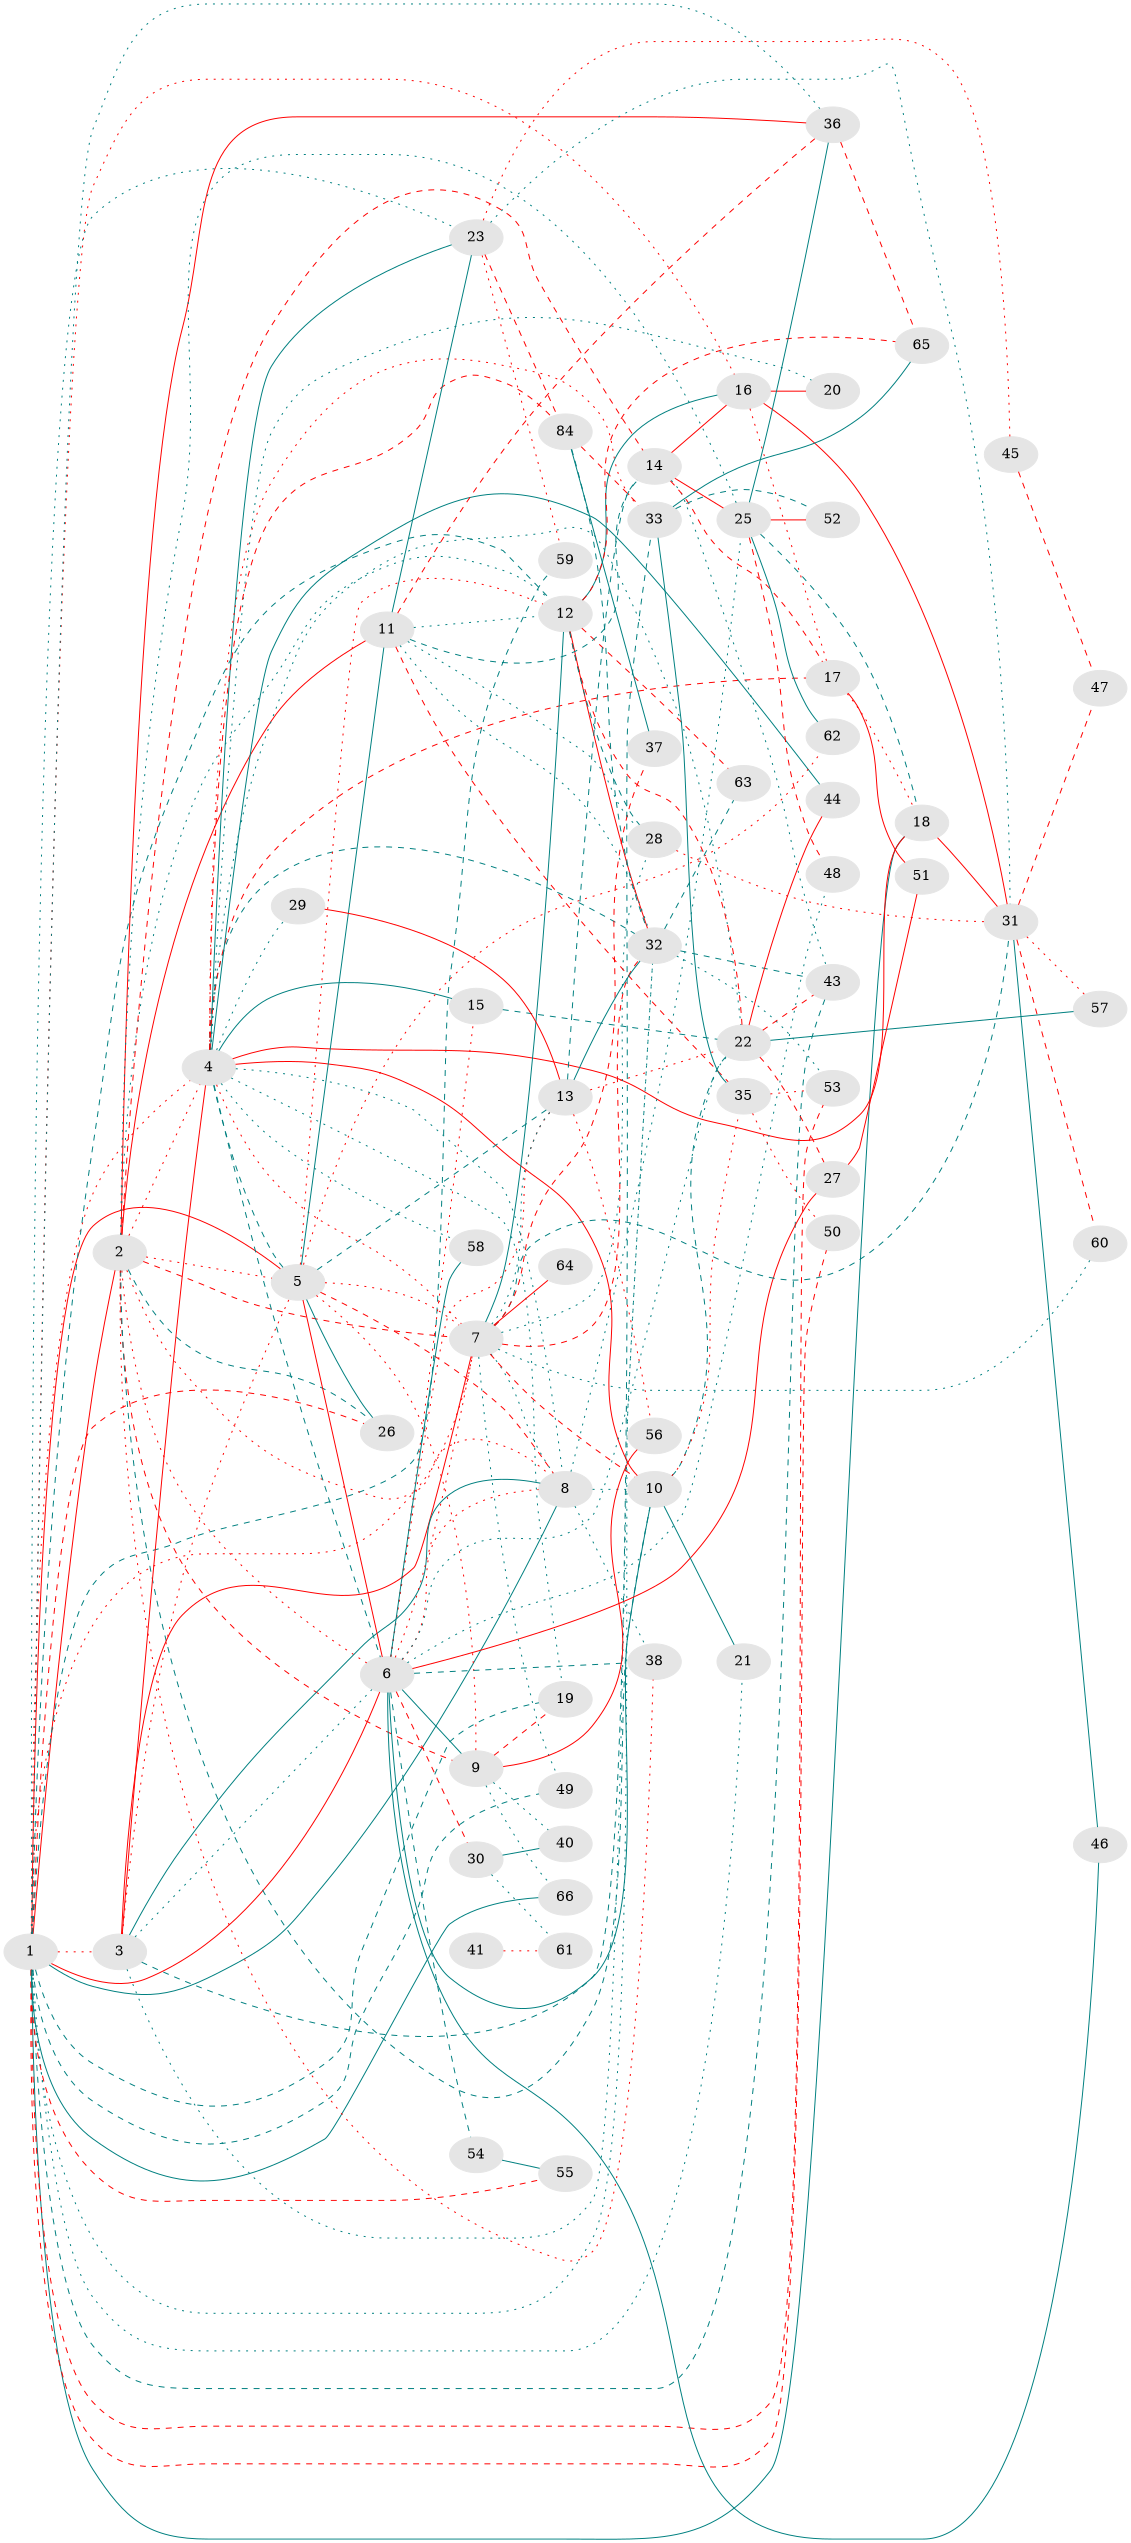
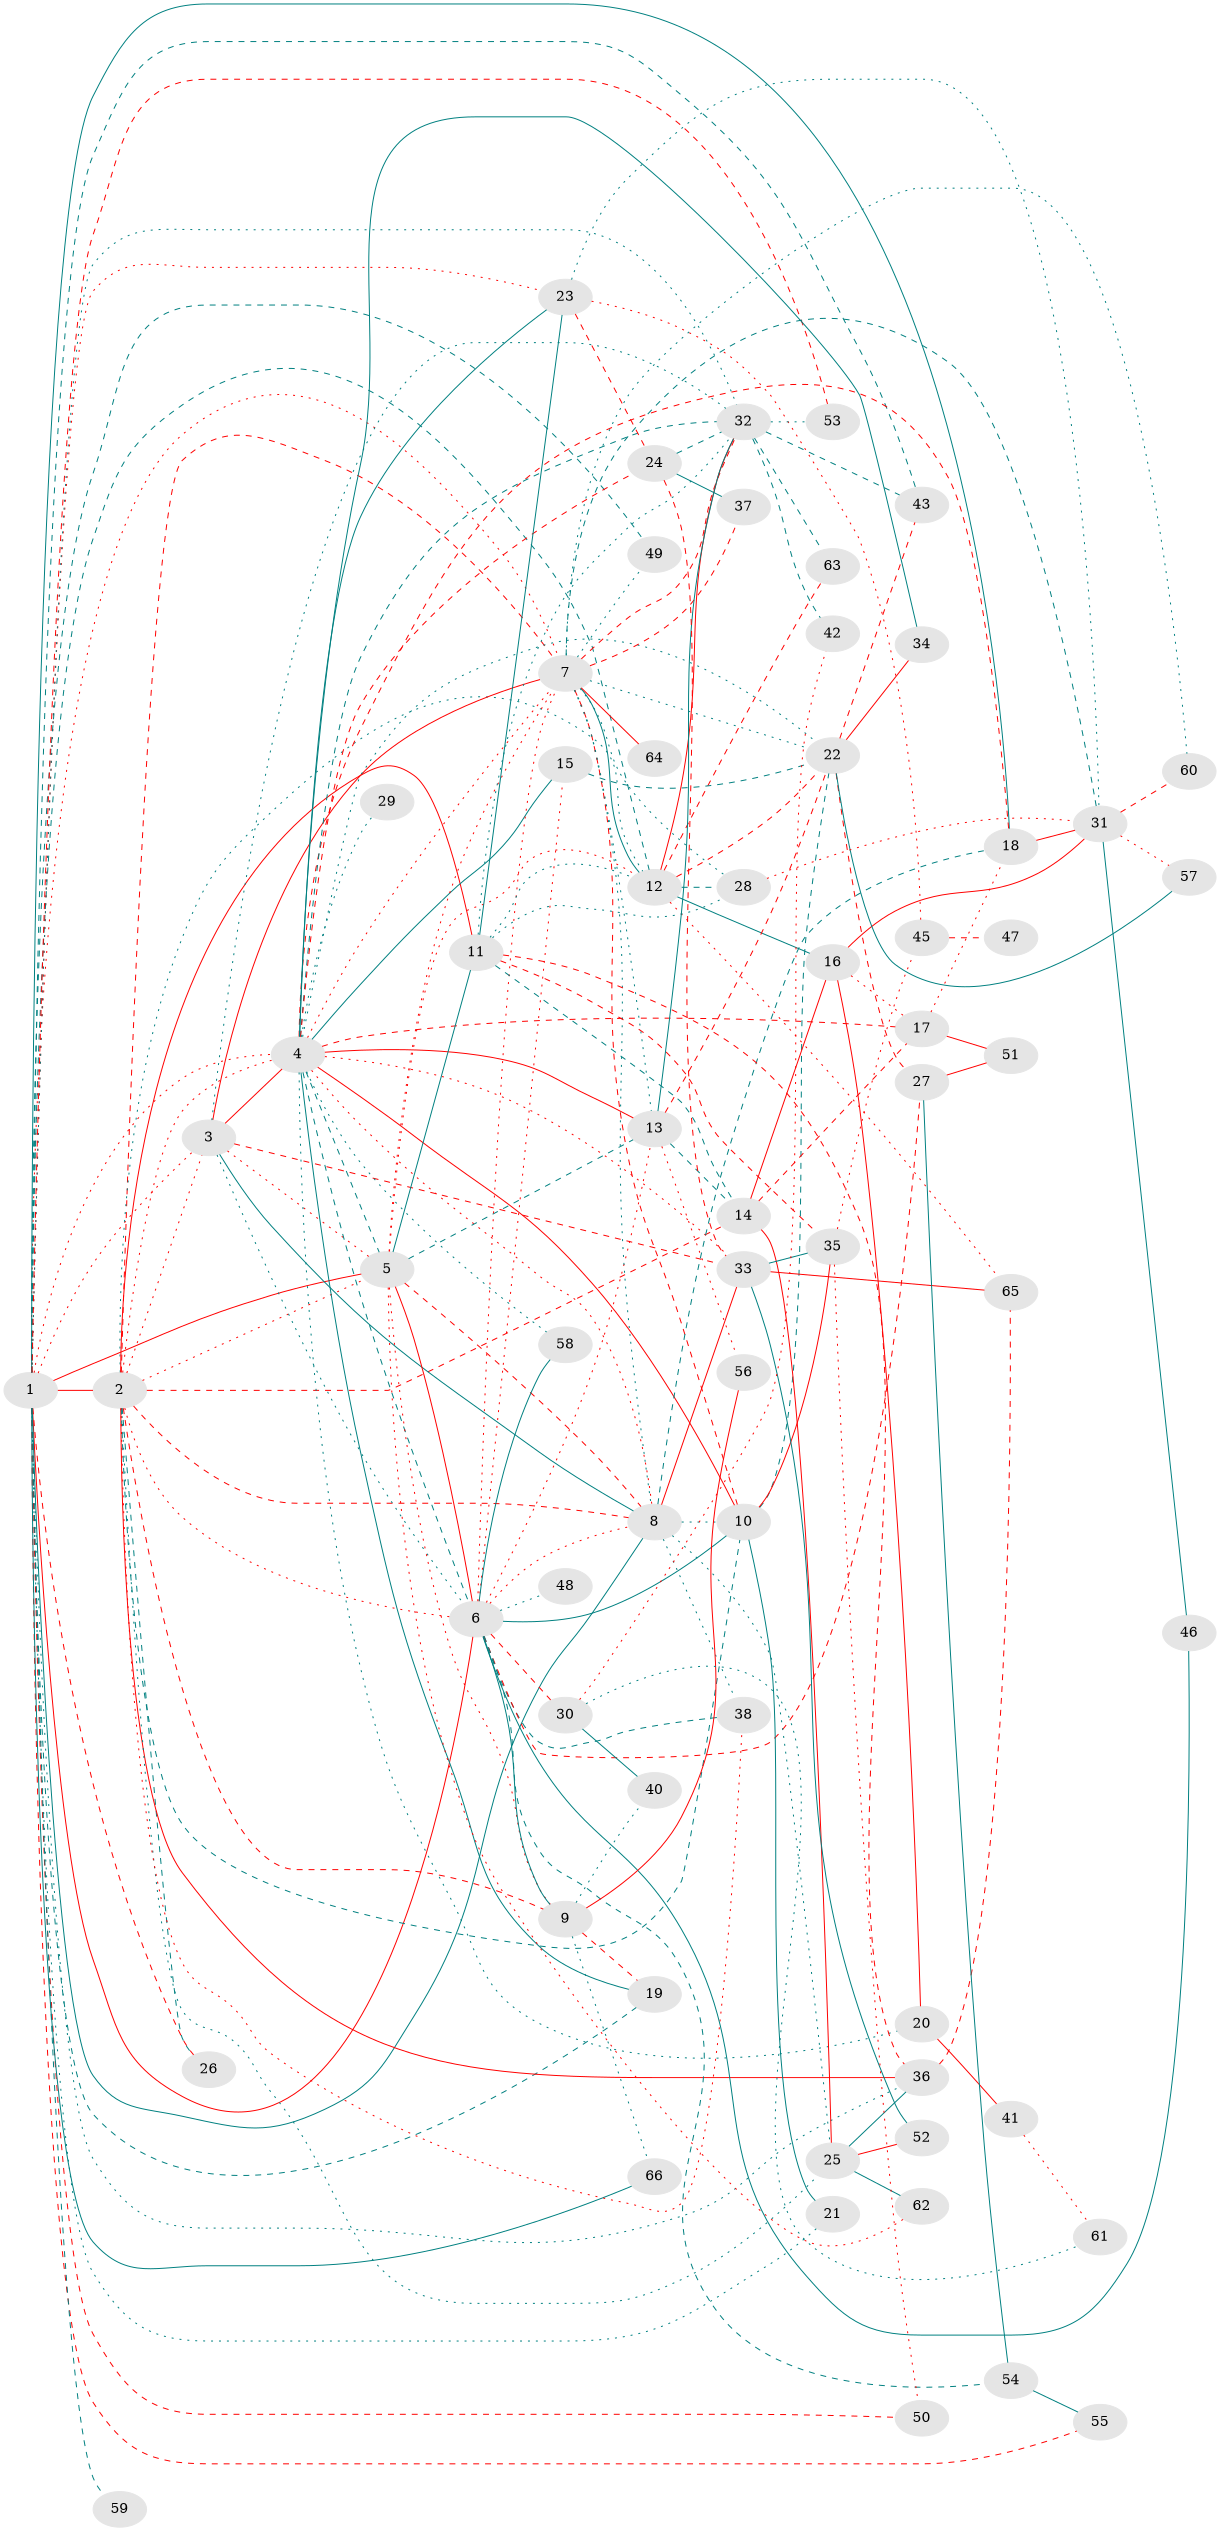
edge "16" -- "1": removed
edge "65" -- "12": style dashed -> dotted
edge "23" -- "59": removed
node "84": label "84" -> "24"
edge "65" -- "33": color teal -> red
edge "33" -- "52": style dashed -> solid
node "42": added
edge "25" -- "18": now "8" -- "18"
edge "25" -- "48": removed
edge "14" -- "43": removed
node "44": label "44" -> "34"
edge "47" -- "31": removed
edge "23" -- "1": color teal -> red
edge "29" -- "13": now "4" -- "13"
edge "22" -- "13": style dotted -> dashed
edge "53" -- "35": now "45" -- "35"
edge "18" -- "4": style solid -> dashed
edge "4" -- "8": color teal -> red
edge "33" -- "3": color teal -> red
edge "3" -- "2": added
edge "35" -- "10": style dotted -> solid
edge "4" -- "19": style dotted -> solid
edge "5" -- "26": removed
edge "33" -- "8": added
edge "22" -- "6": now "22" -- "7"
edge "2" -- "8": style dotted -> dashed
edge "27" -- "6": style solid -> dashed
edge "27" -- "54": added
edge "20" -- "41": added
